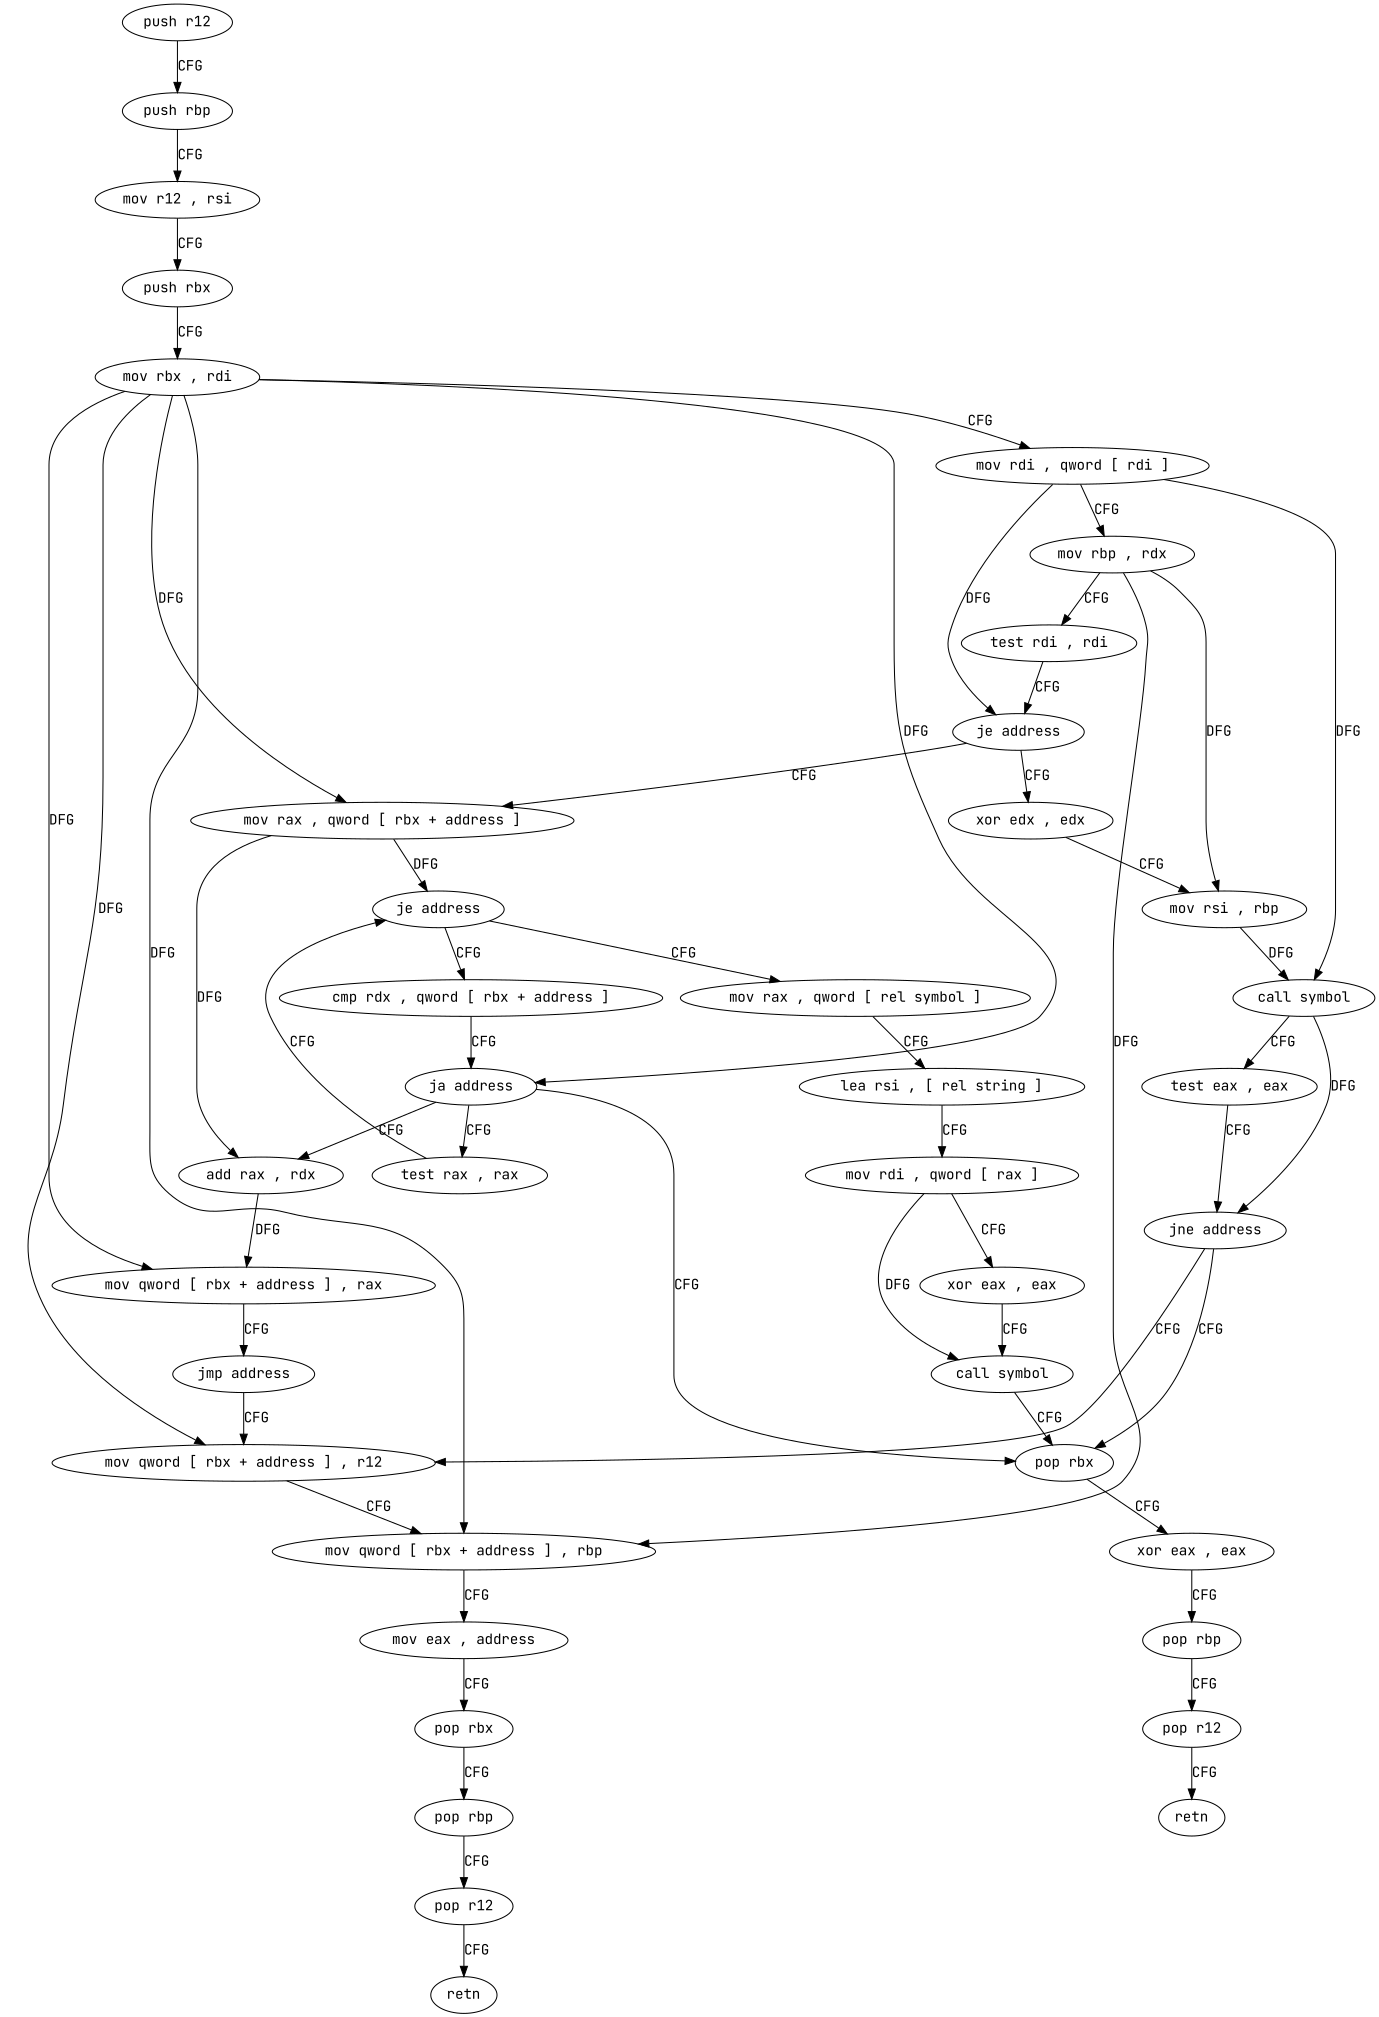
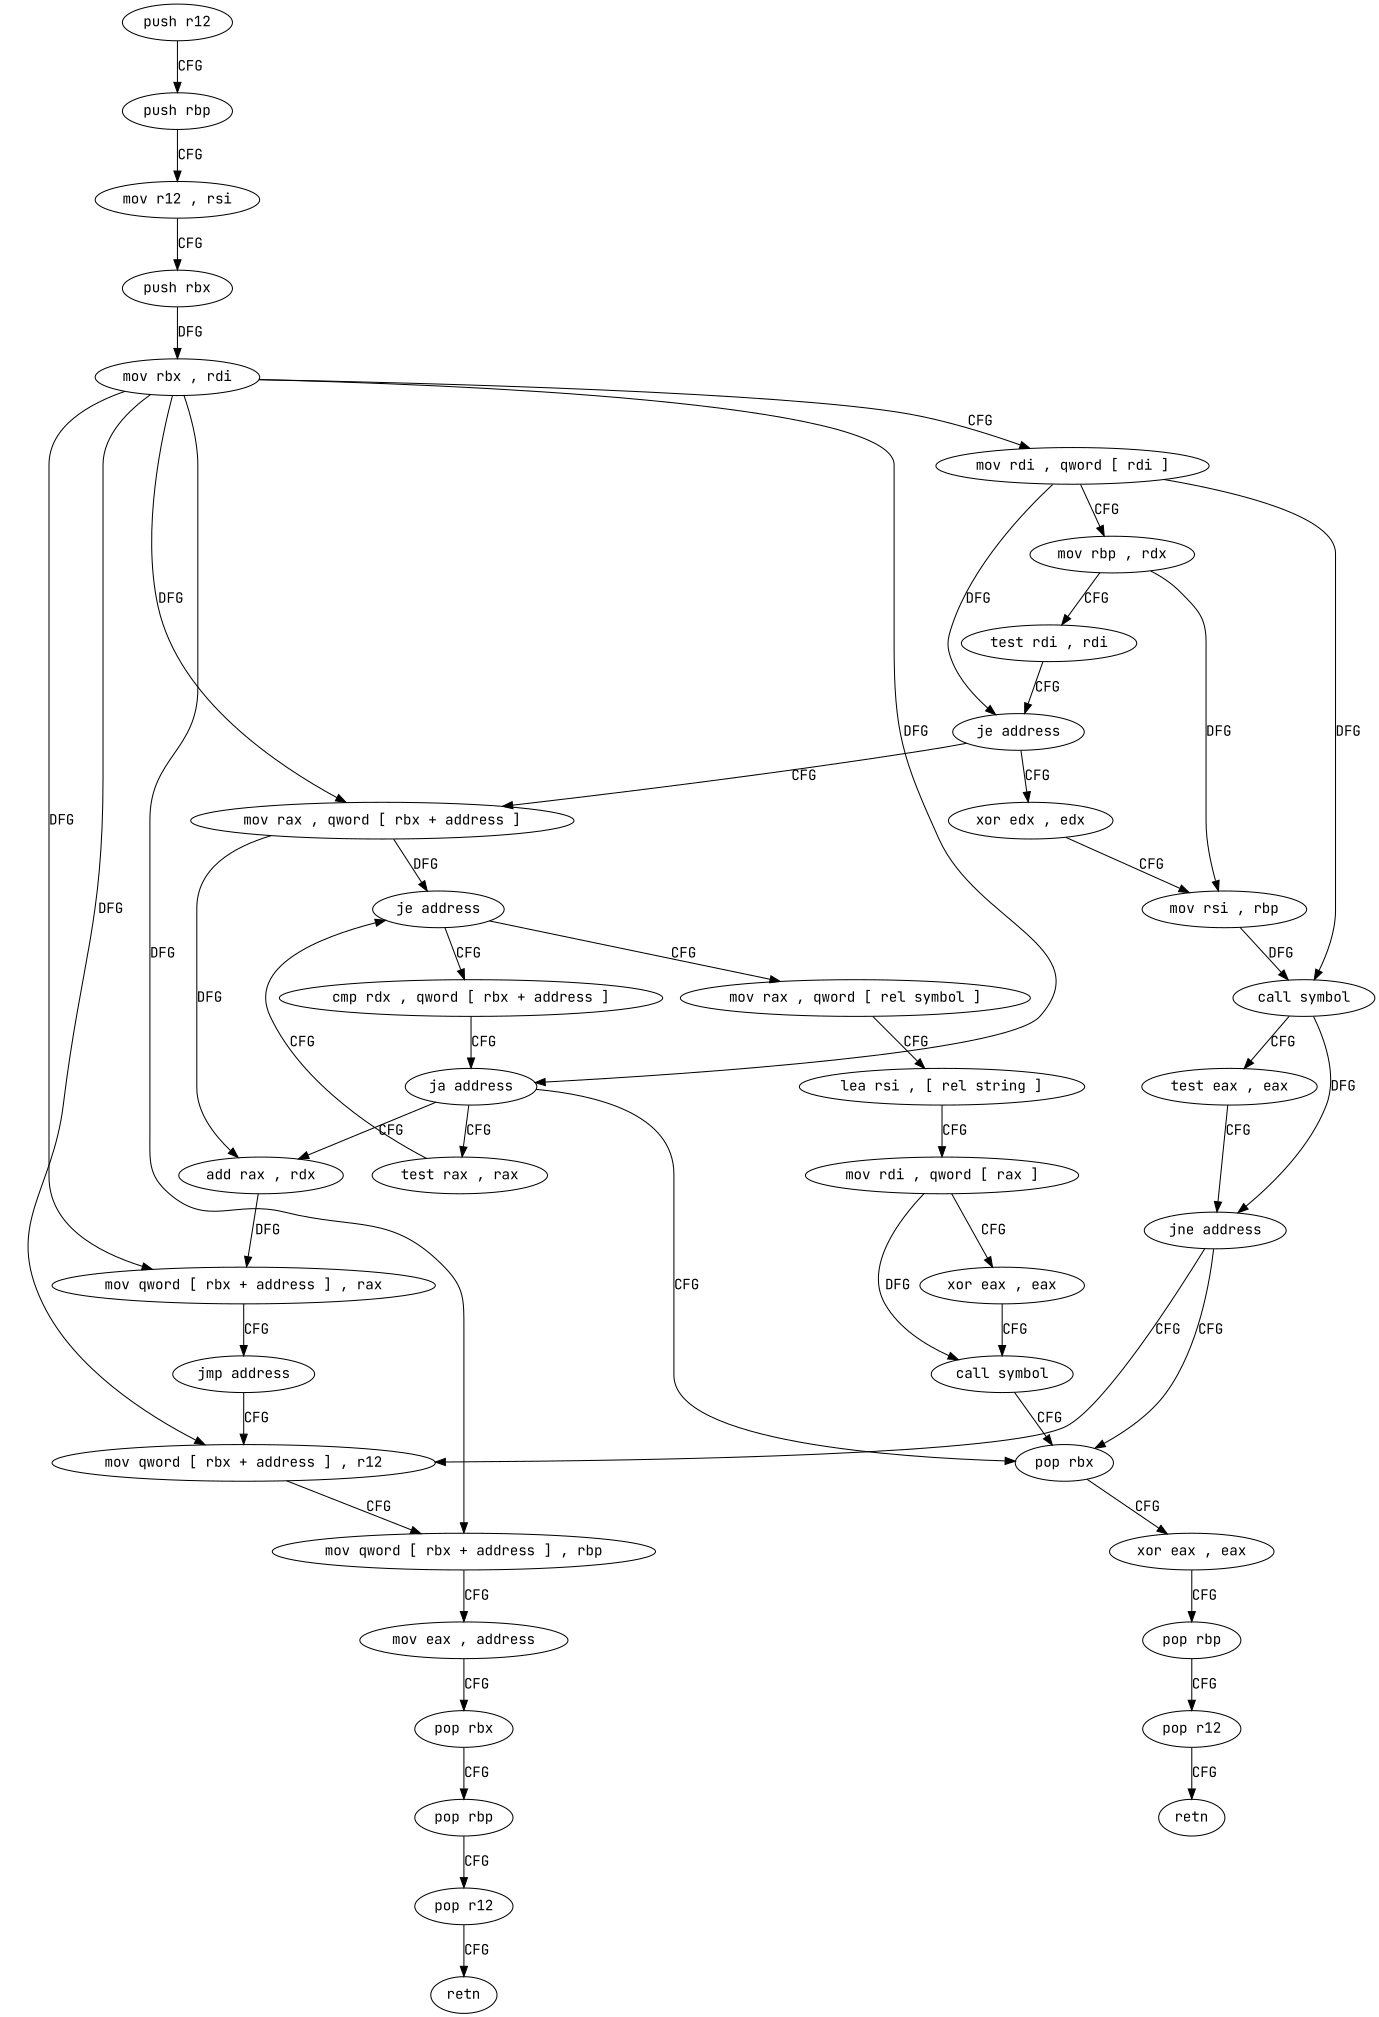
edge "push rbx" -> "mov rbx , rdi": label "CFG" -> "DFG"
edge "mov rbp , rdx" -> "mov qword [ rbx + address ] , rbp": removed, label "DFG"
